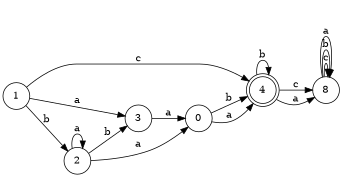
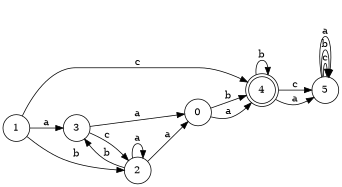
node "8": label "8" -> "5"
edge "3" -> "2": added, label "c"
